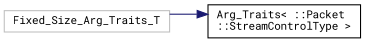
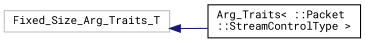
edge "Fixed_Size_Arg_Traits_T" -> "Arg_Traits< ::Packet ::StreamControlType >": reversed
